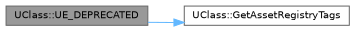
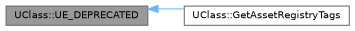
edge "UClass::UE_DEPRECATED" -> "UClass::GetAssetRegistryTags": reversed
